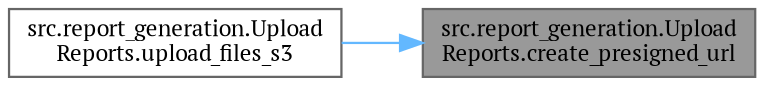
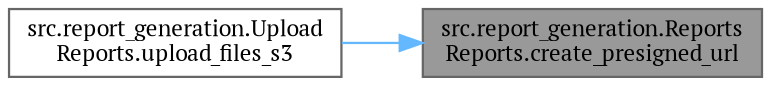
node "src.report_generation.Upload Reports.create_presigned_url": label "src.report_generation.Upload Reports.create_presigned_url" -> "src.report_generation.Reports Reports.create_presigned_url"
